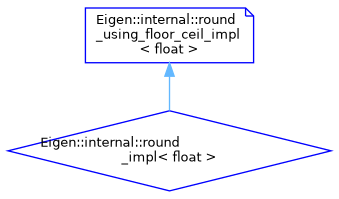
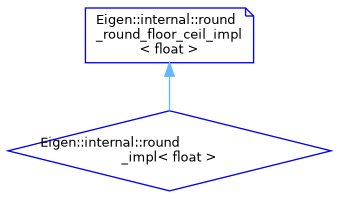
node "Eigen::internal::round _using_floor_ceil_impl < float >": label "Eigen::internal::round _using_floor_ceil_impl < float >" -> "Eigen::internal::round _round_floor_ceil_impl < float >"
